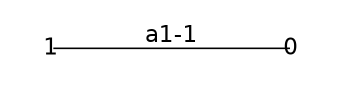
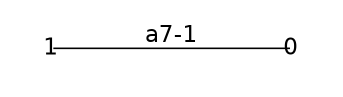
edge "1" -- "0": label "a1-1" -> "a7-1"
